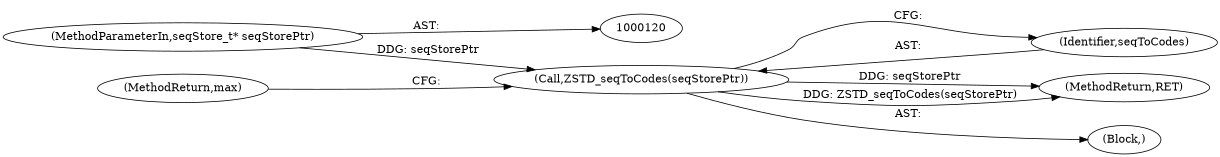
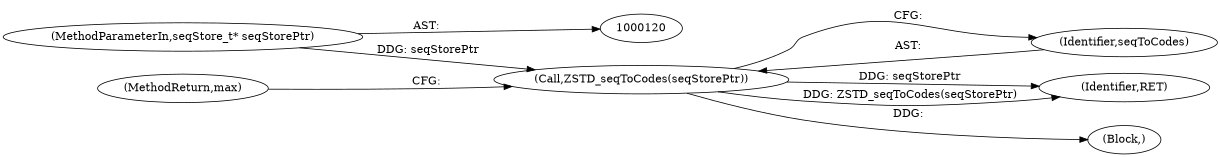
node "(MethodReturn,RET)": label "(MethodReturn,RET)" -> "(Identifier,RET)"
edge "(Call,ZSTD_seqToCodes(seqStorePtr))" -> "(Block,)": label "AST: " -> "DDG: "
